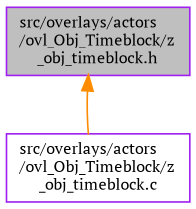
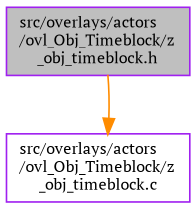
edge "src/overlays/actors /ovl_Obj_Timeblock/z _obj_timeblock.c" -> "src/overlays/actors /ovl_Obj_Timeblock/z _obj_timeblock.h": reversed
